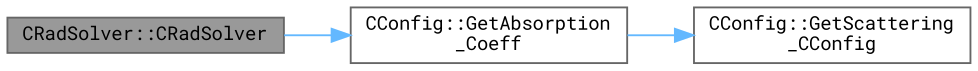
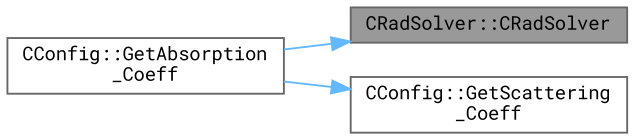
edge "CRadSolver::CRadSolver" -> "CConfig::GetAbsorption _Coeff": reversed
node "CConfig::GetScattering _CConfig": label "CConfig::GetScattering _CConfig" -> "CConfig::GetScattering _Coeff"
